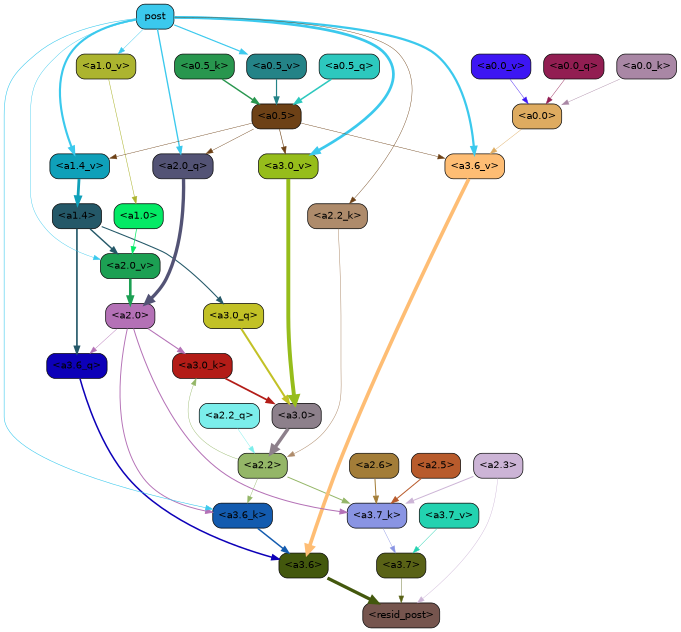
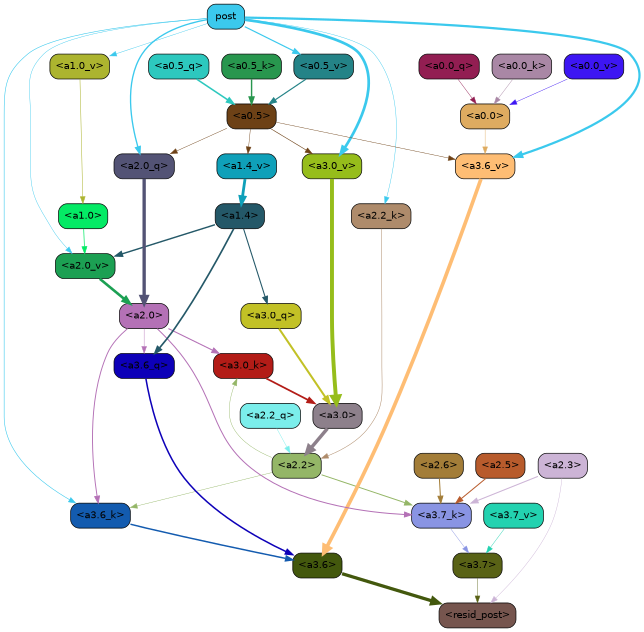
edge "post" -> "<a2.2_k>": color #6d4116 -> #3bc9ed
edge "post" -> "<a1.4_v>": removed
